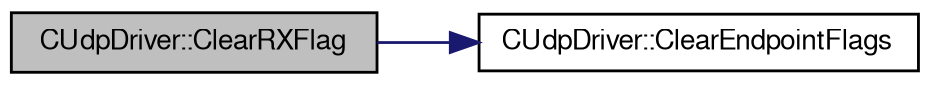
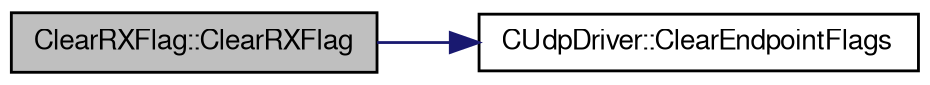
node "CUdpDriver::ClearRXFlag": label "CUdpDriver::ClearRXFlag" -> "ClearRXFlag::ClearRXFlag"
